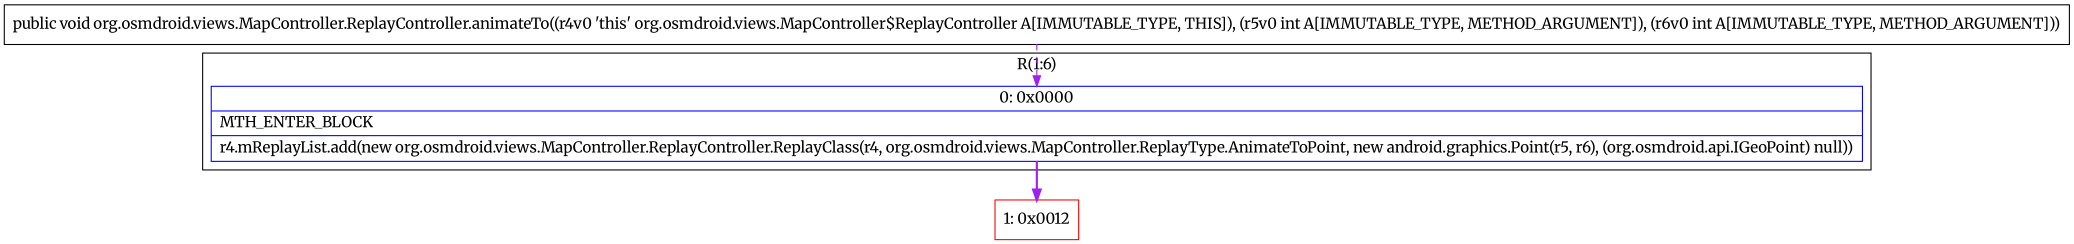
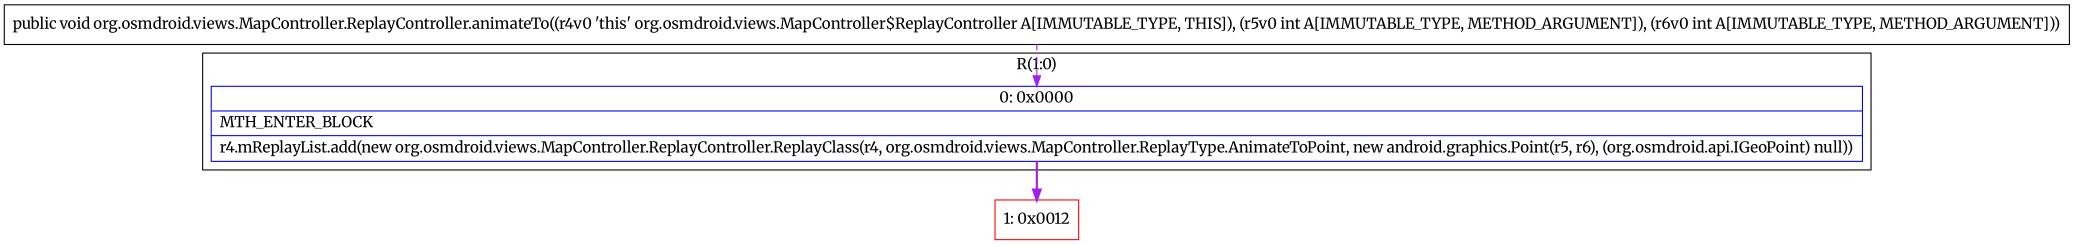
cluster "R(1:6)": label "R(1:6)" -> "R(1:0)"
